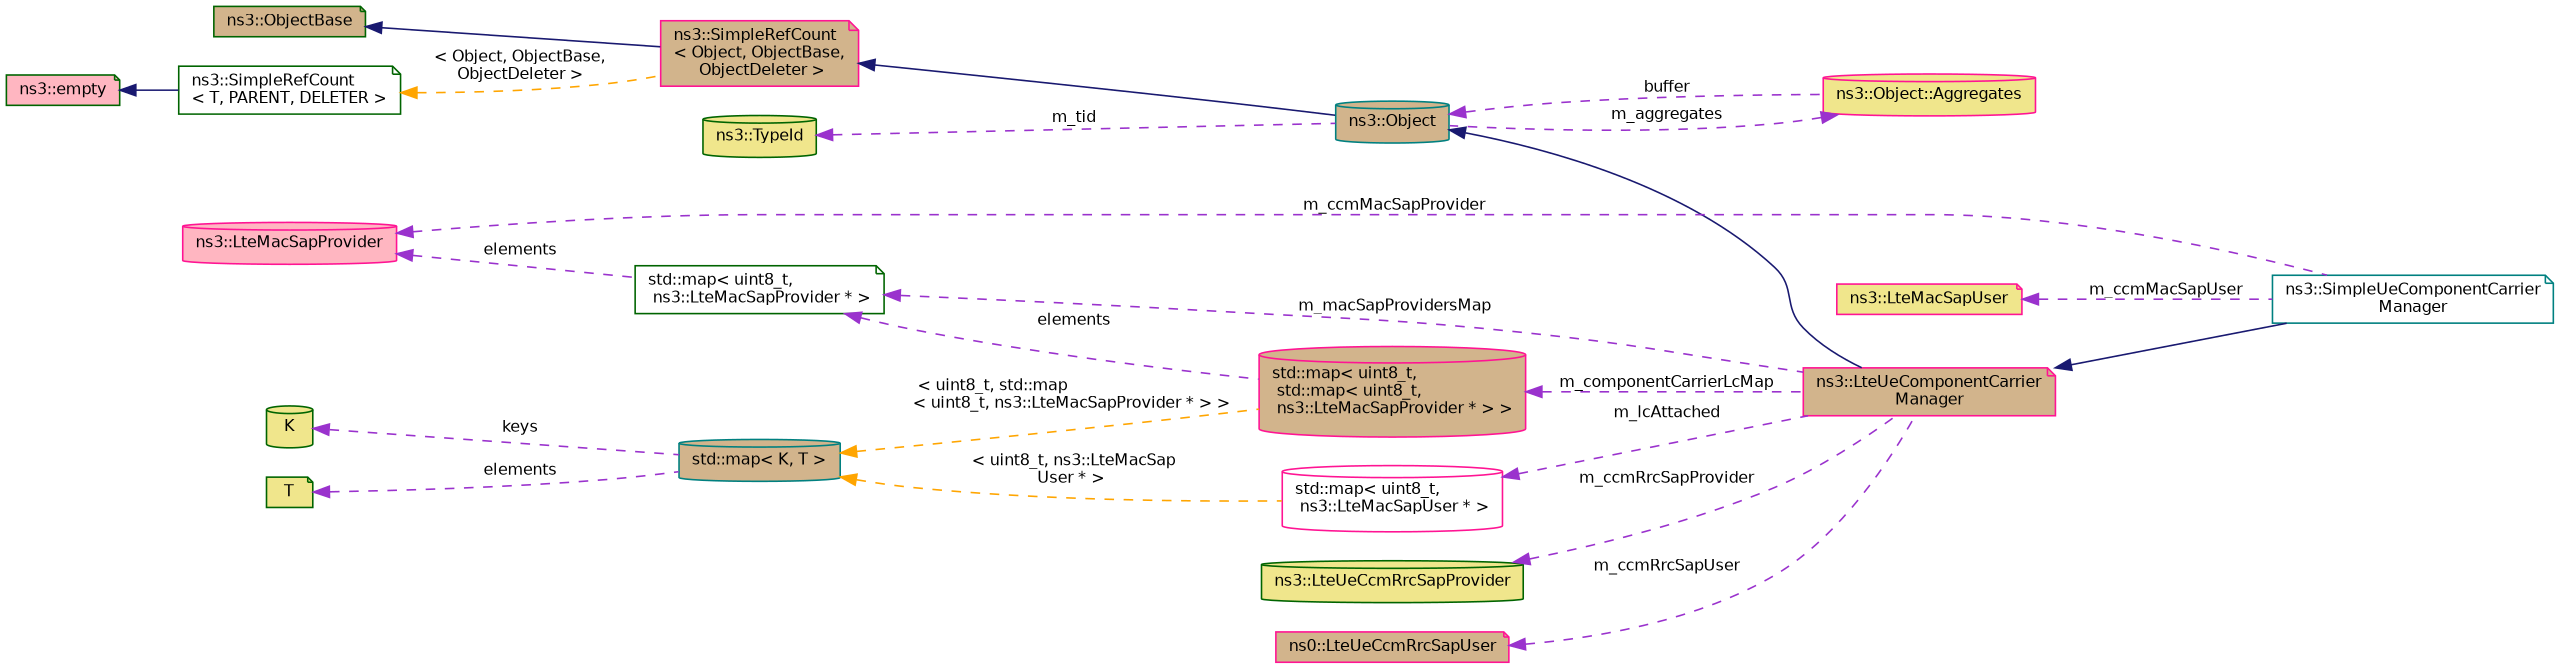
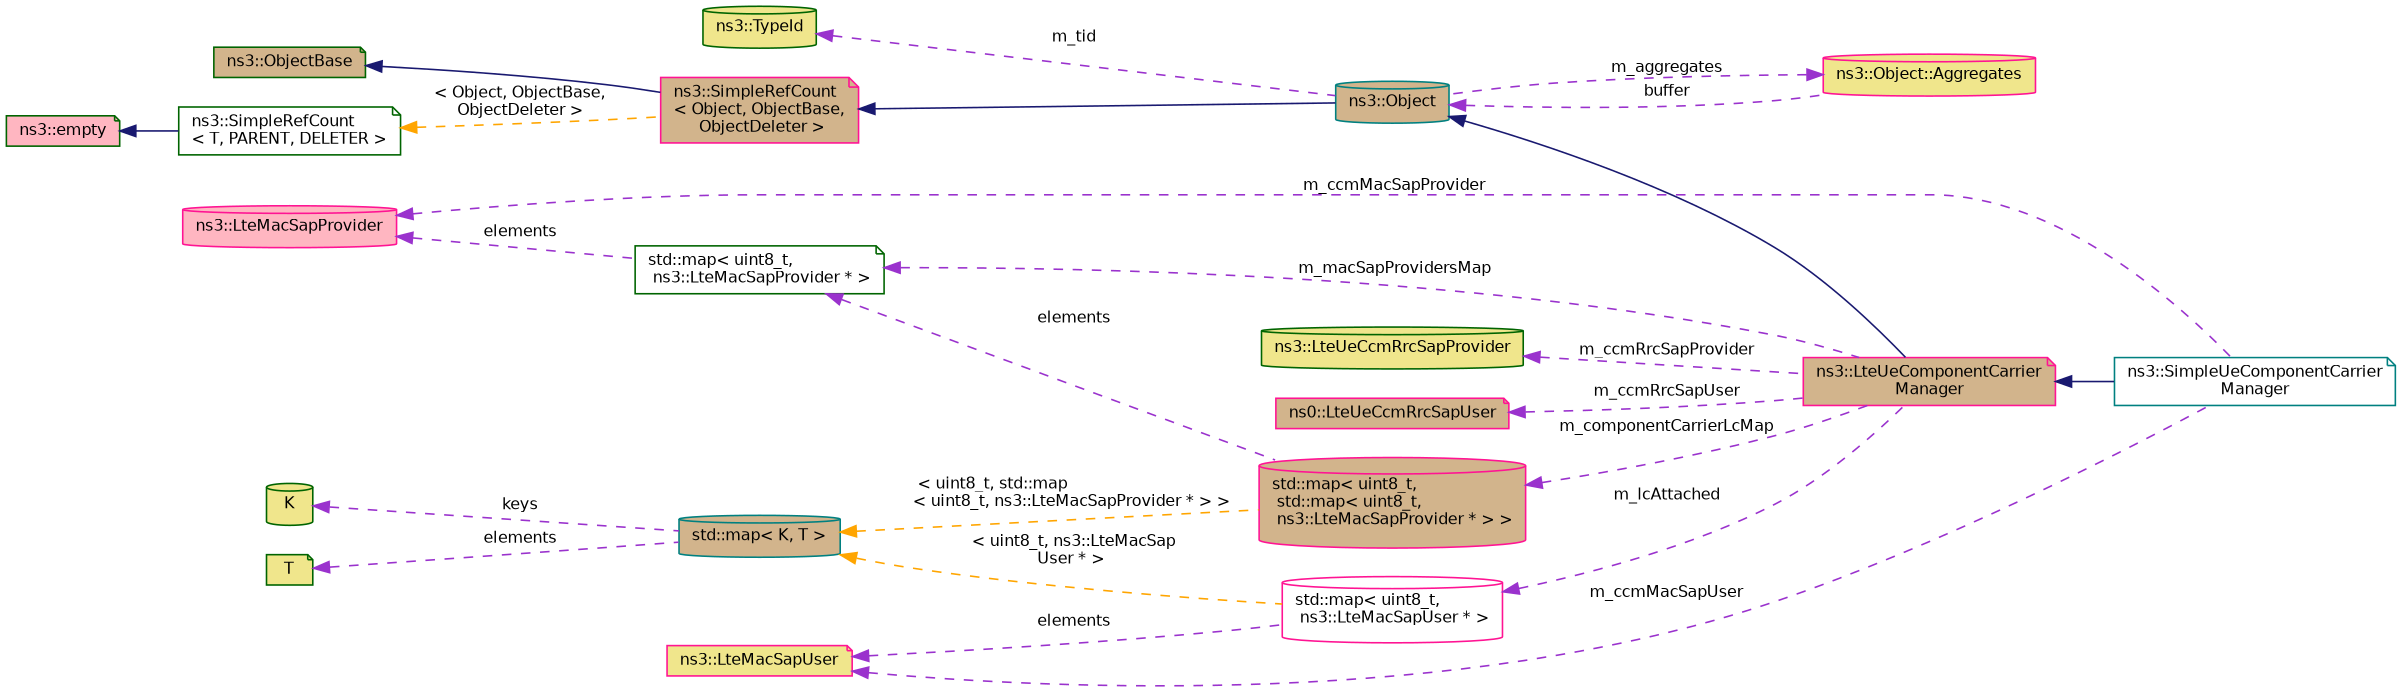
edge "std::map< uint8_t, ns3::LteMacSapUser * >" -> "ns3::LteMacSapUser": added, label "elements"
